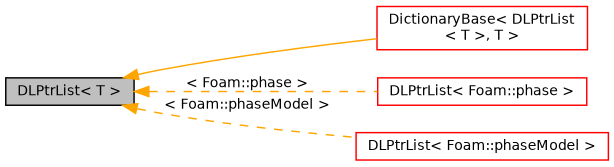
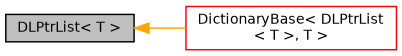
node "DLPtrList< Foam::phase >": removed
node "DLPtrList< Foam::phaseModel >": removed
